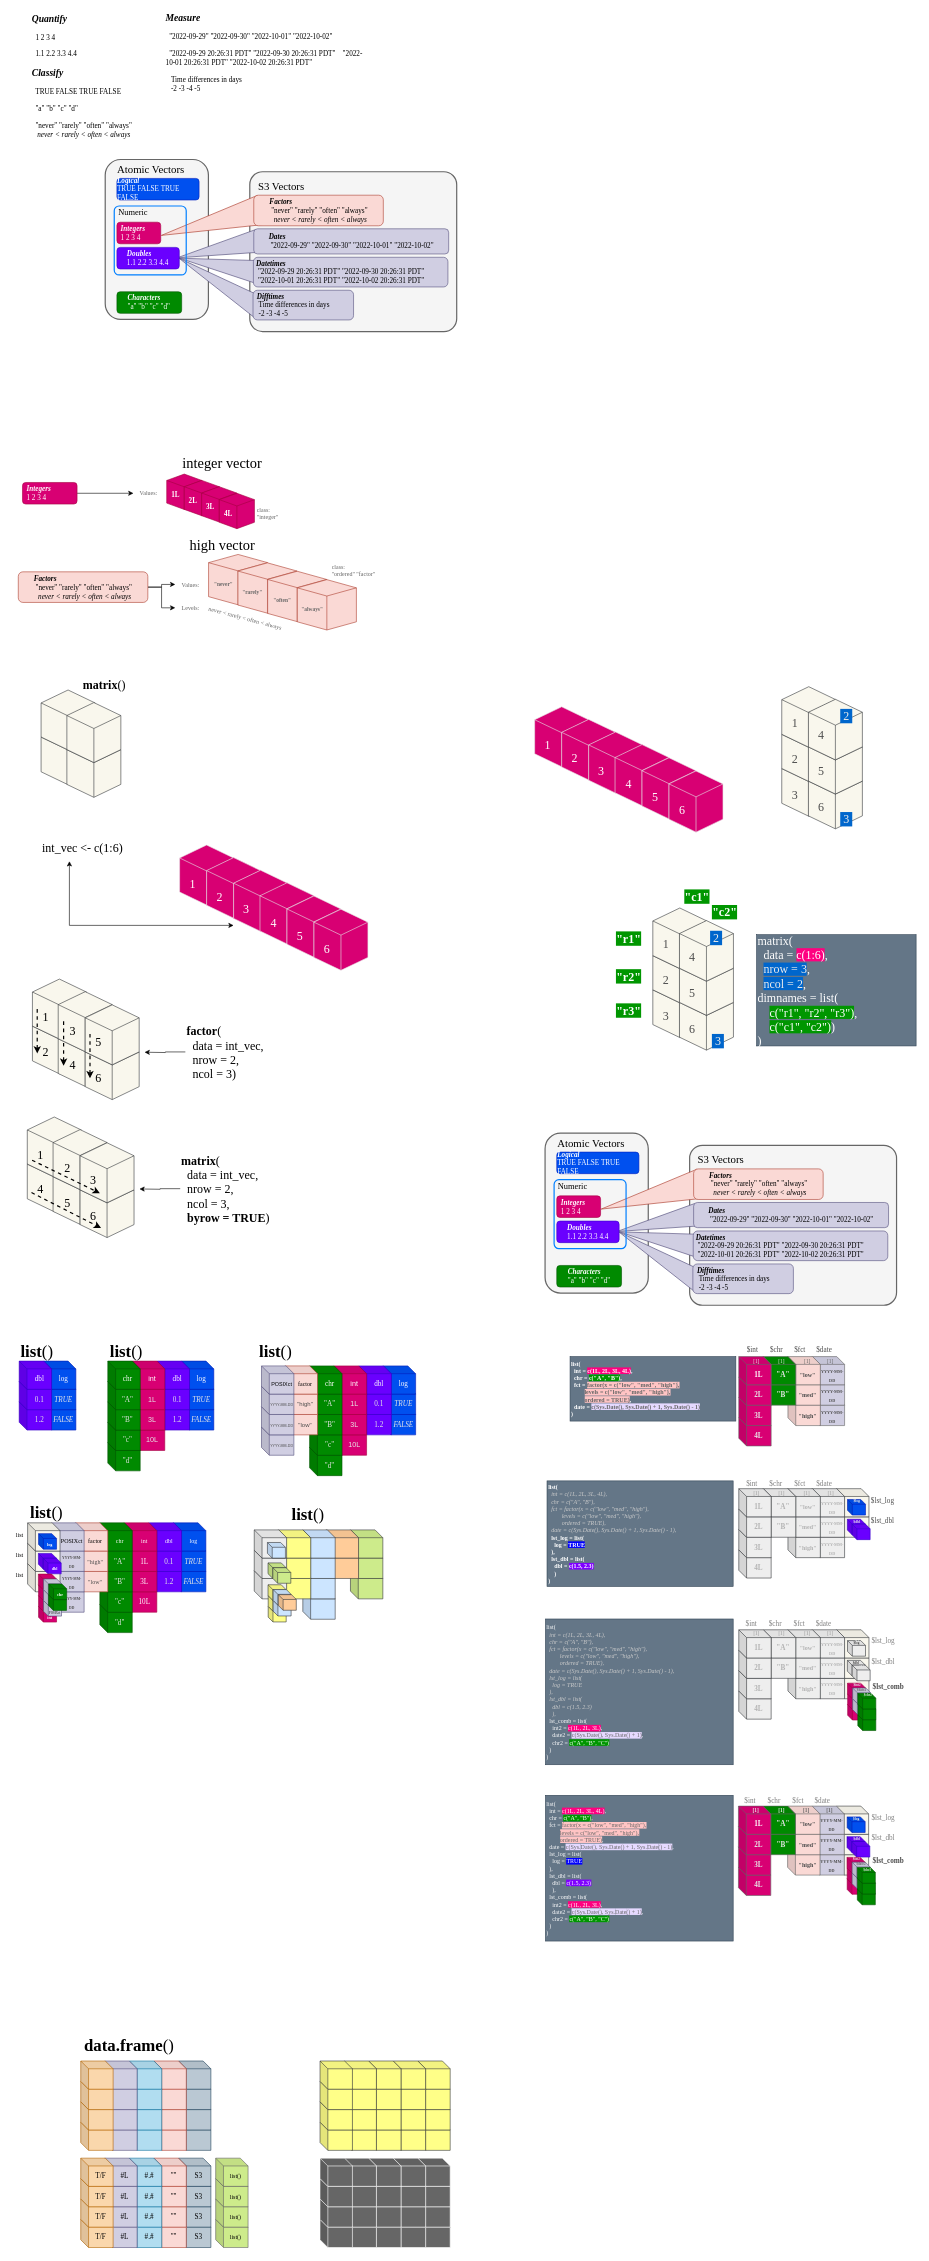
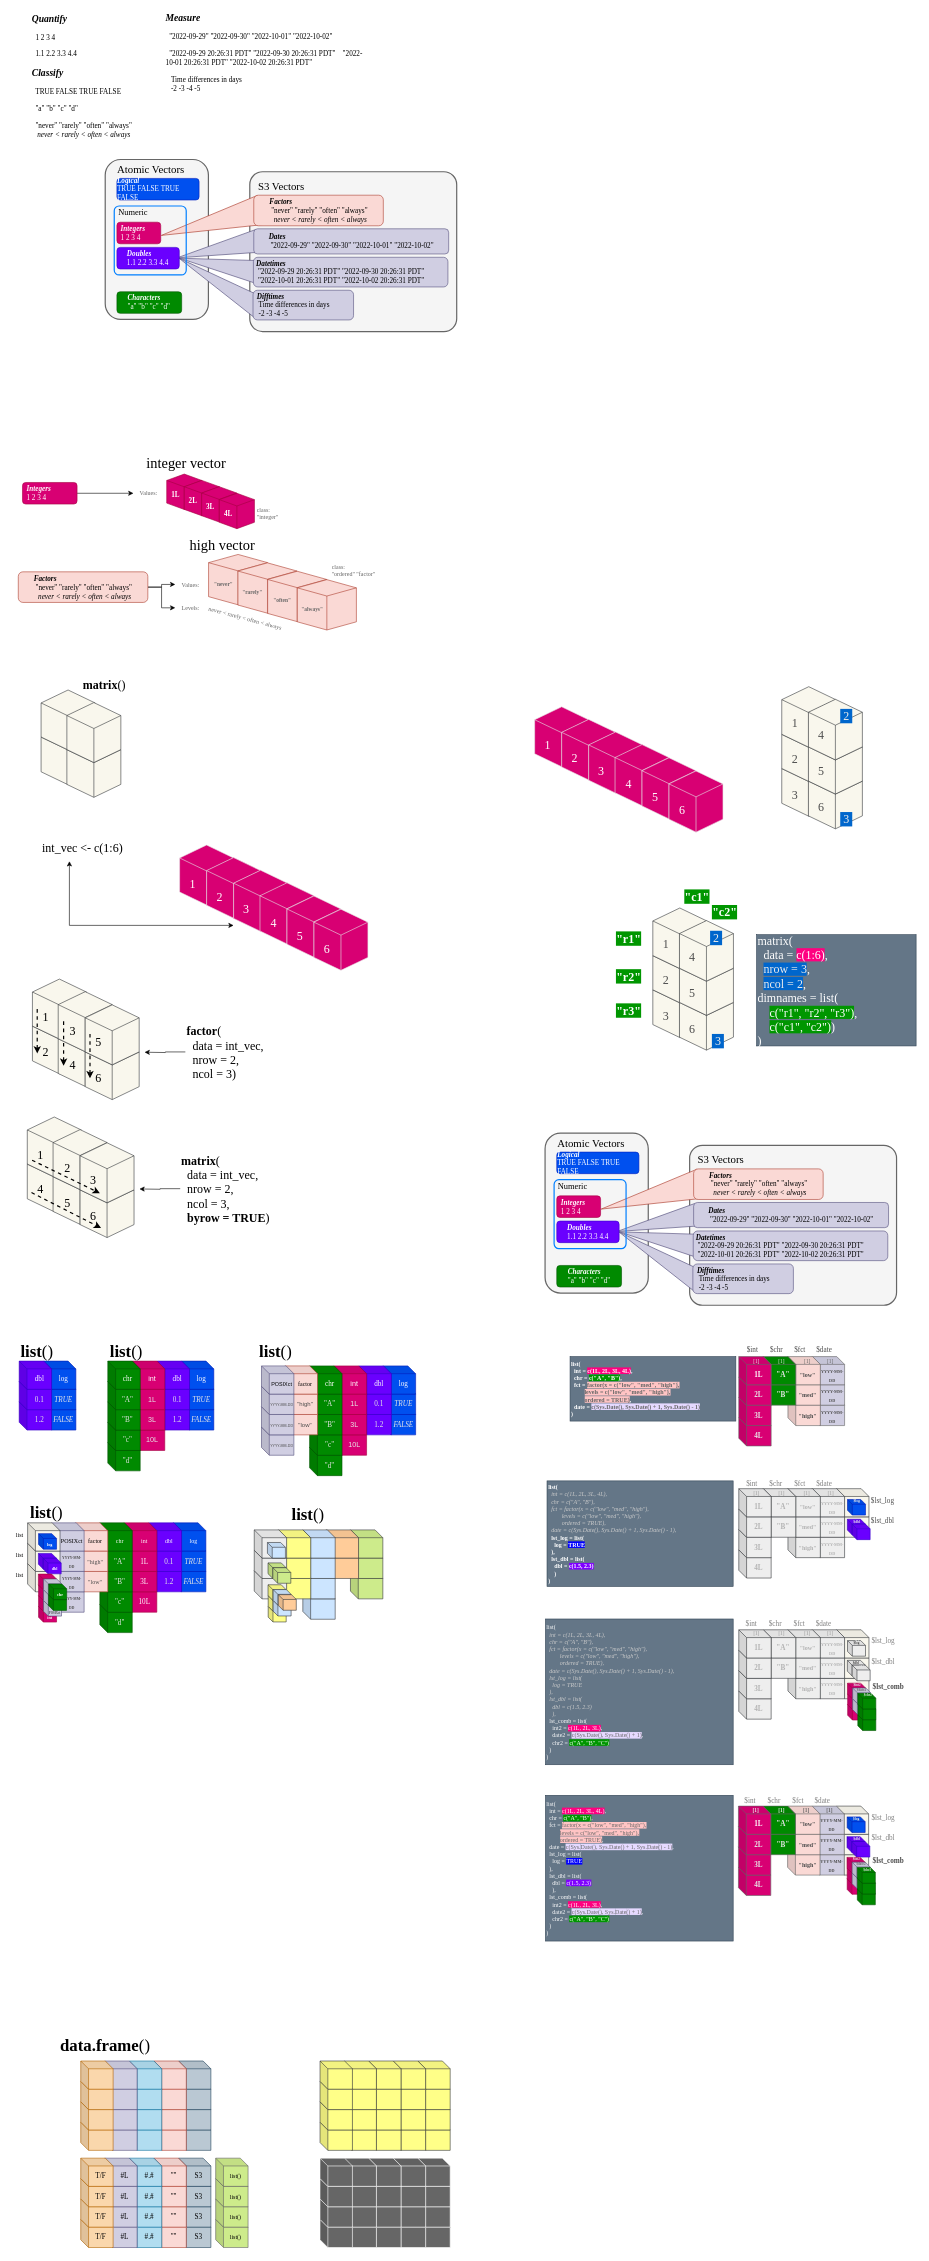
node "integer vector": moved (237, 463) -> (201, 463)
node "data.frame()": moved (137, 2045) -> (113, 2045)
